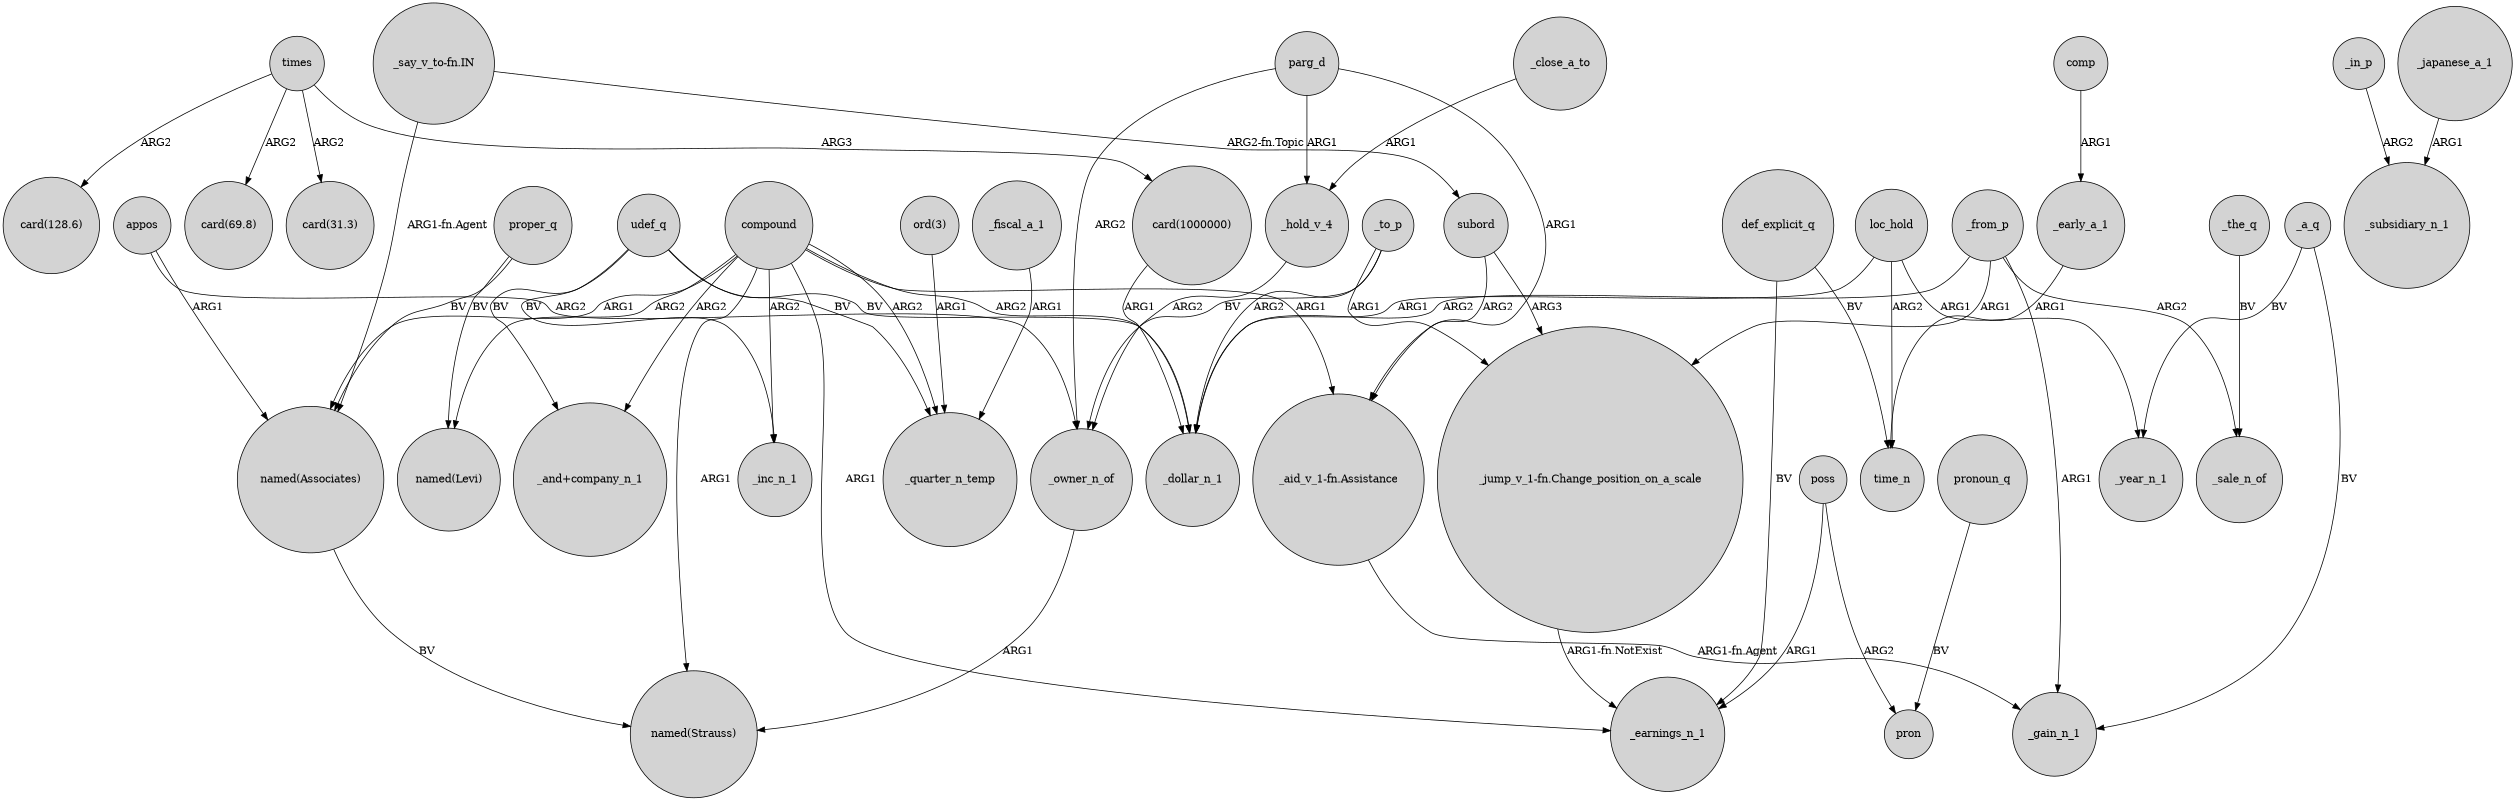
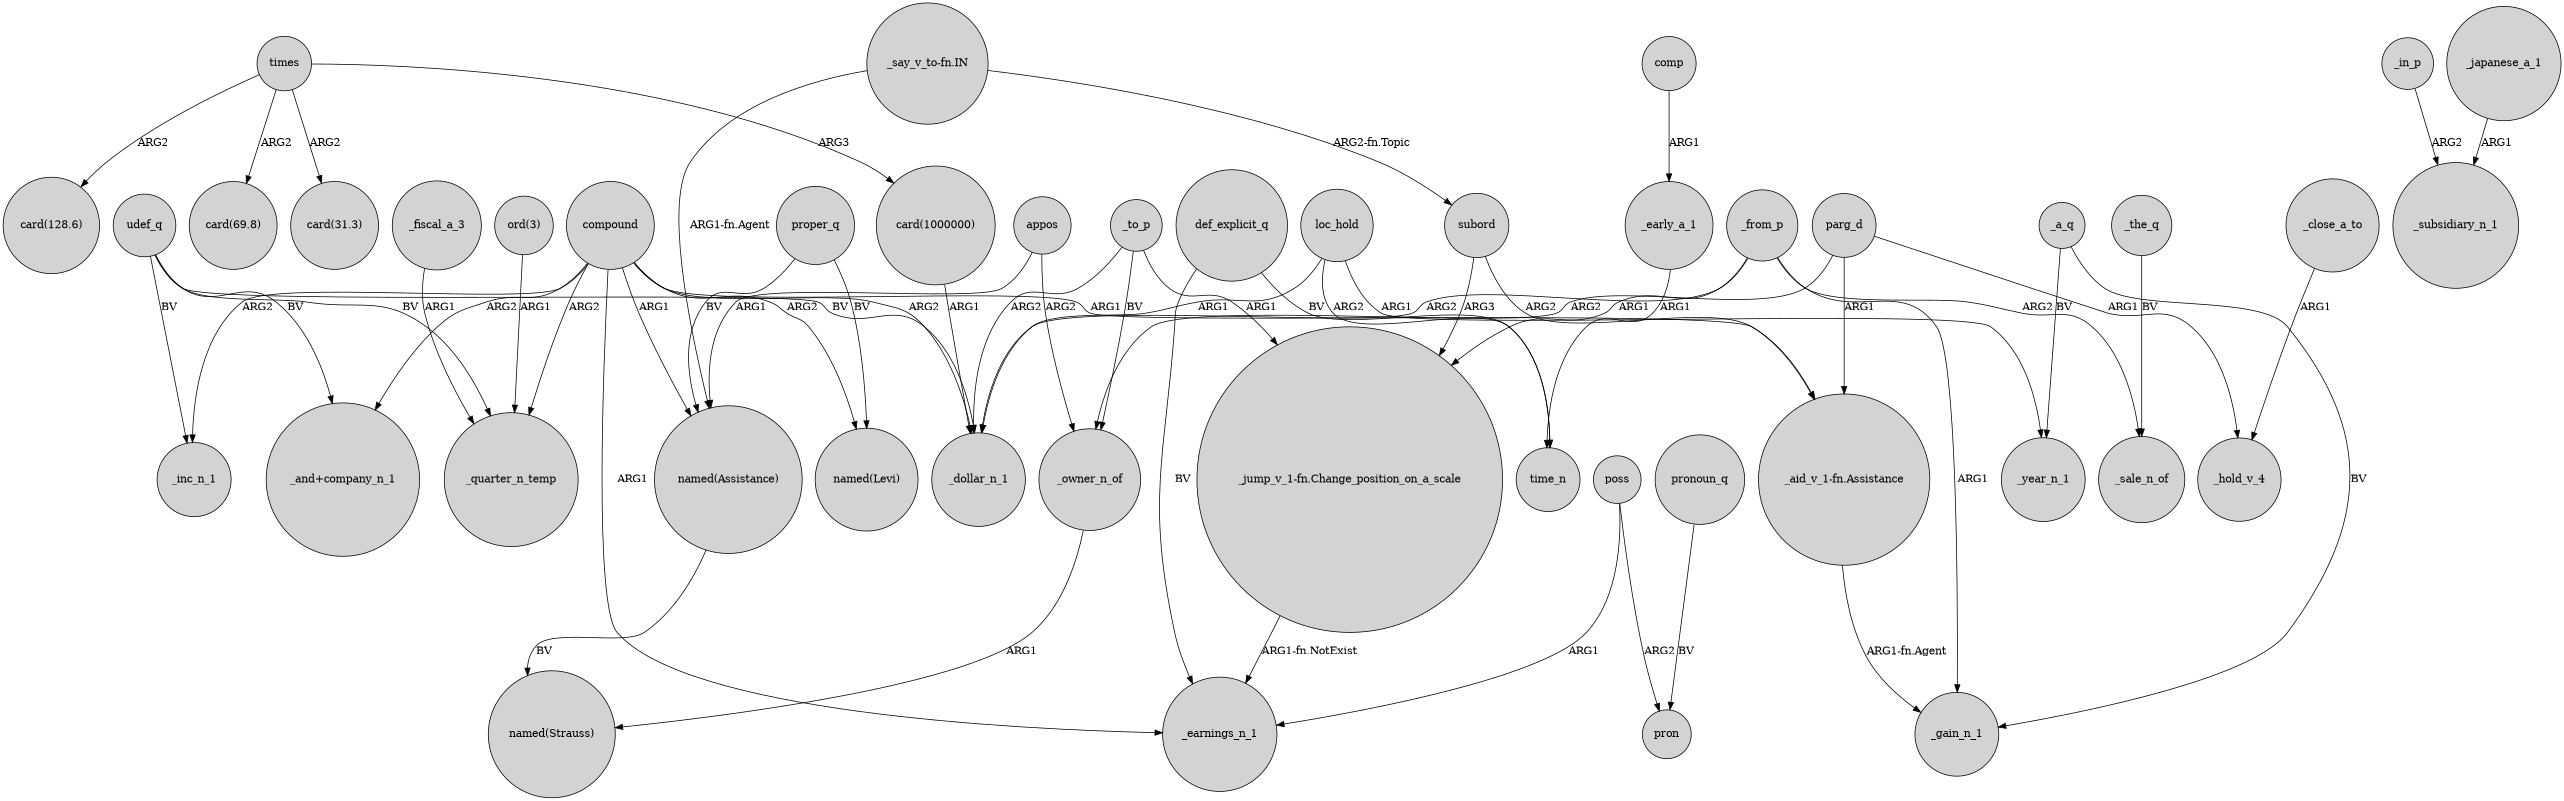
node "_fiscal_a_1": label "_fiscal_a_1" -> "_fiscal_a_3"
edge "_hold_v_4" -> "_owner_n_of": removed, label "ARG2"
edge "compound" -> "named(Strauss)": removed, label "ARG1"
node "named(Associates)": label "named(Associates)" -> "named(Assistance)"
